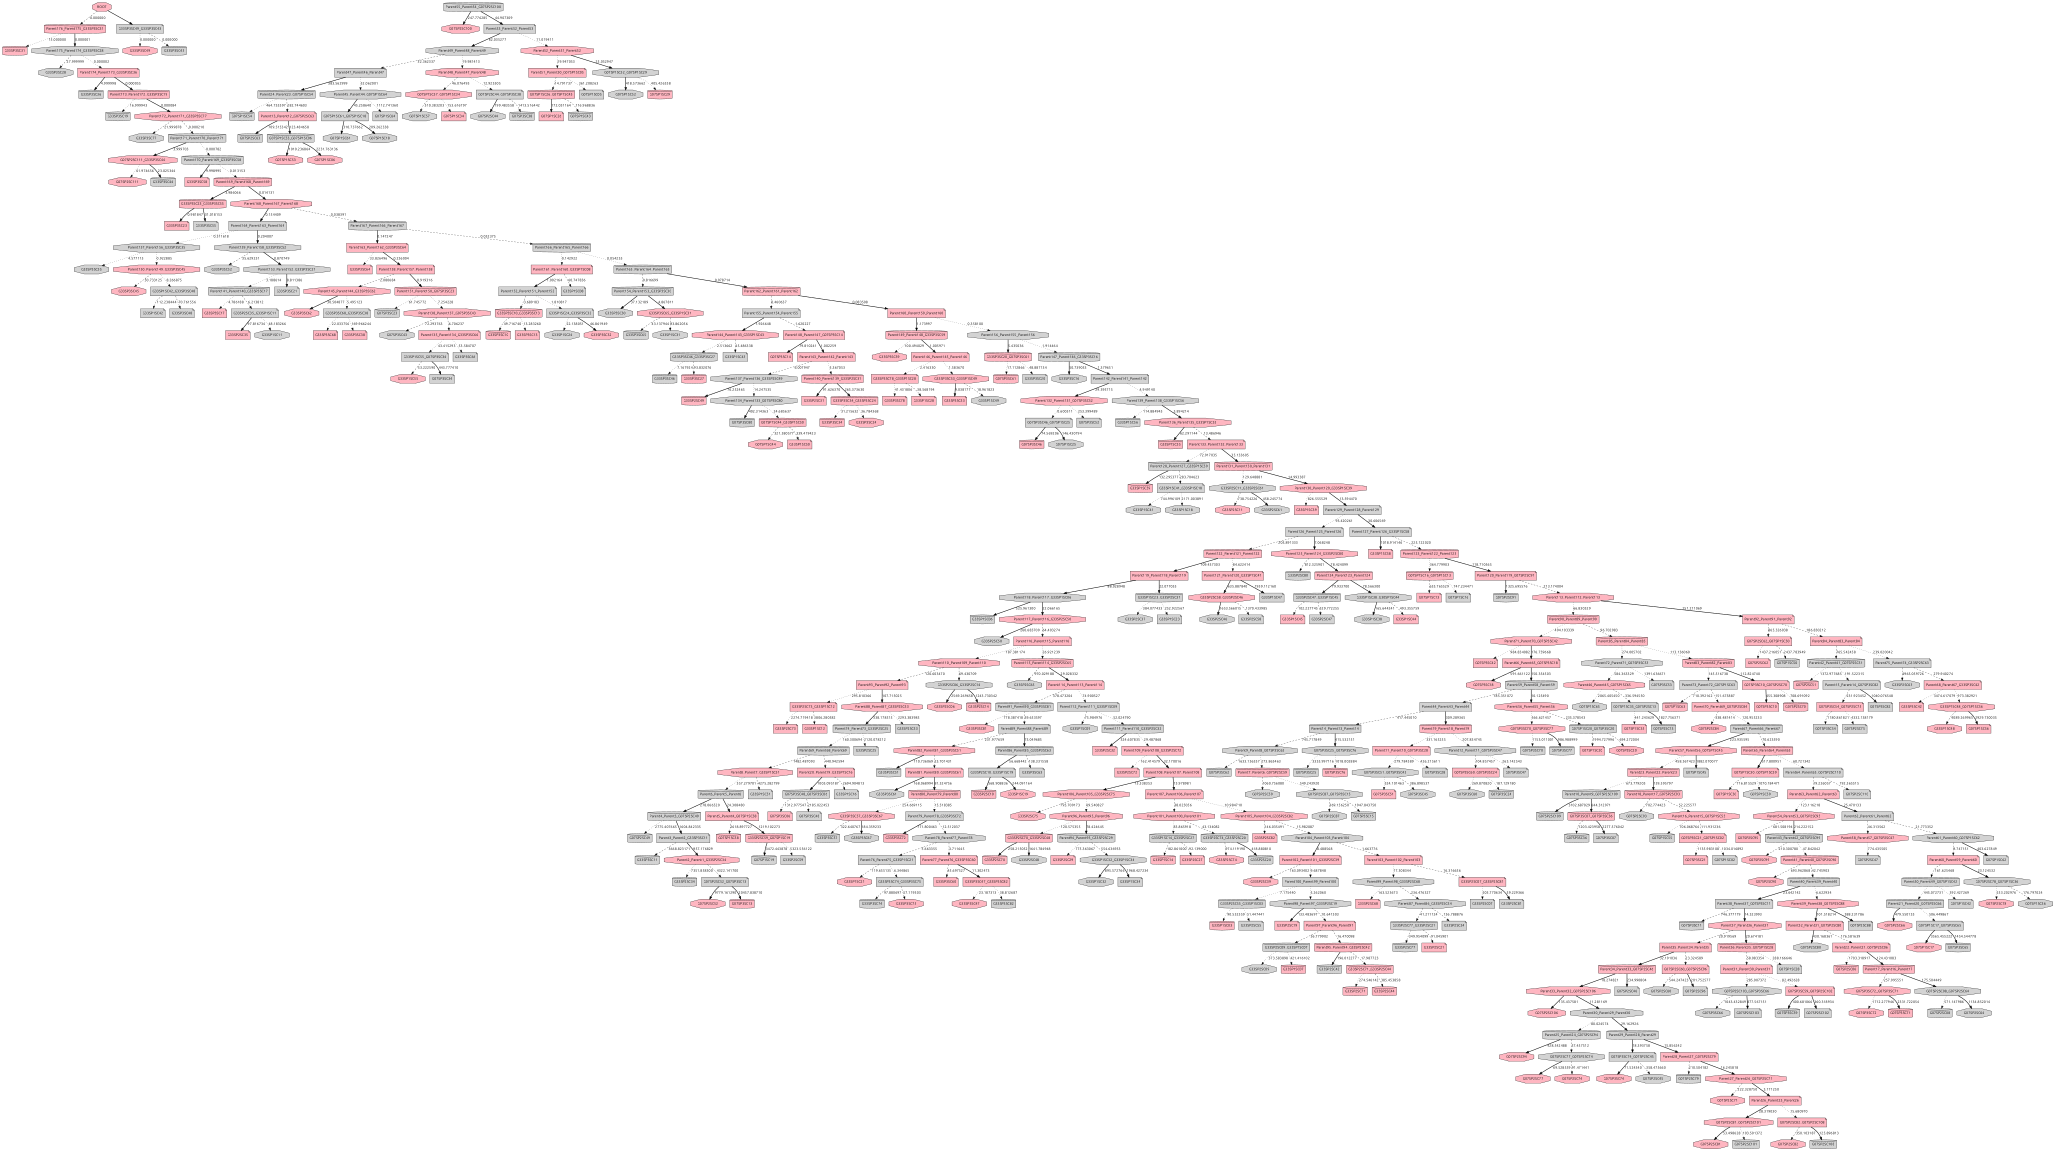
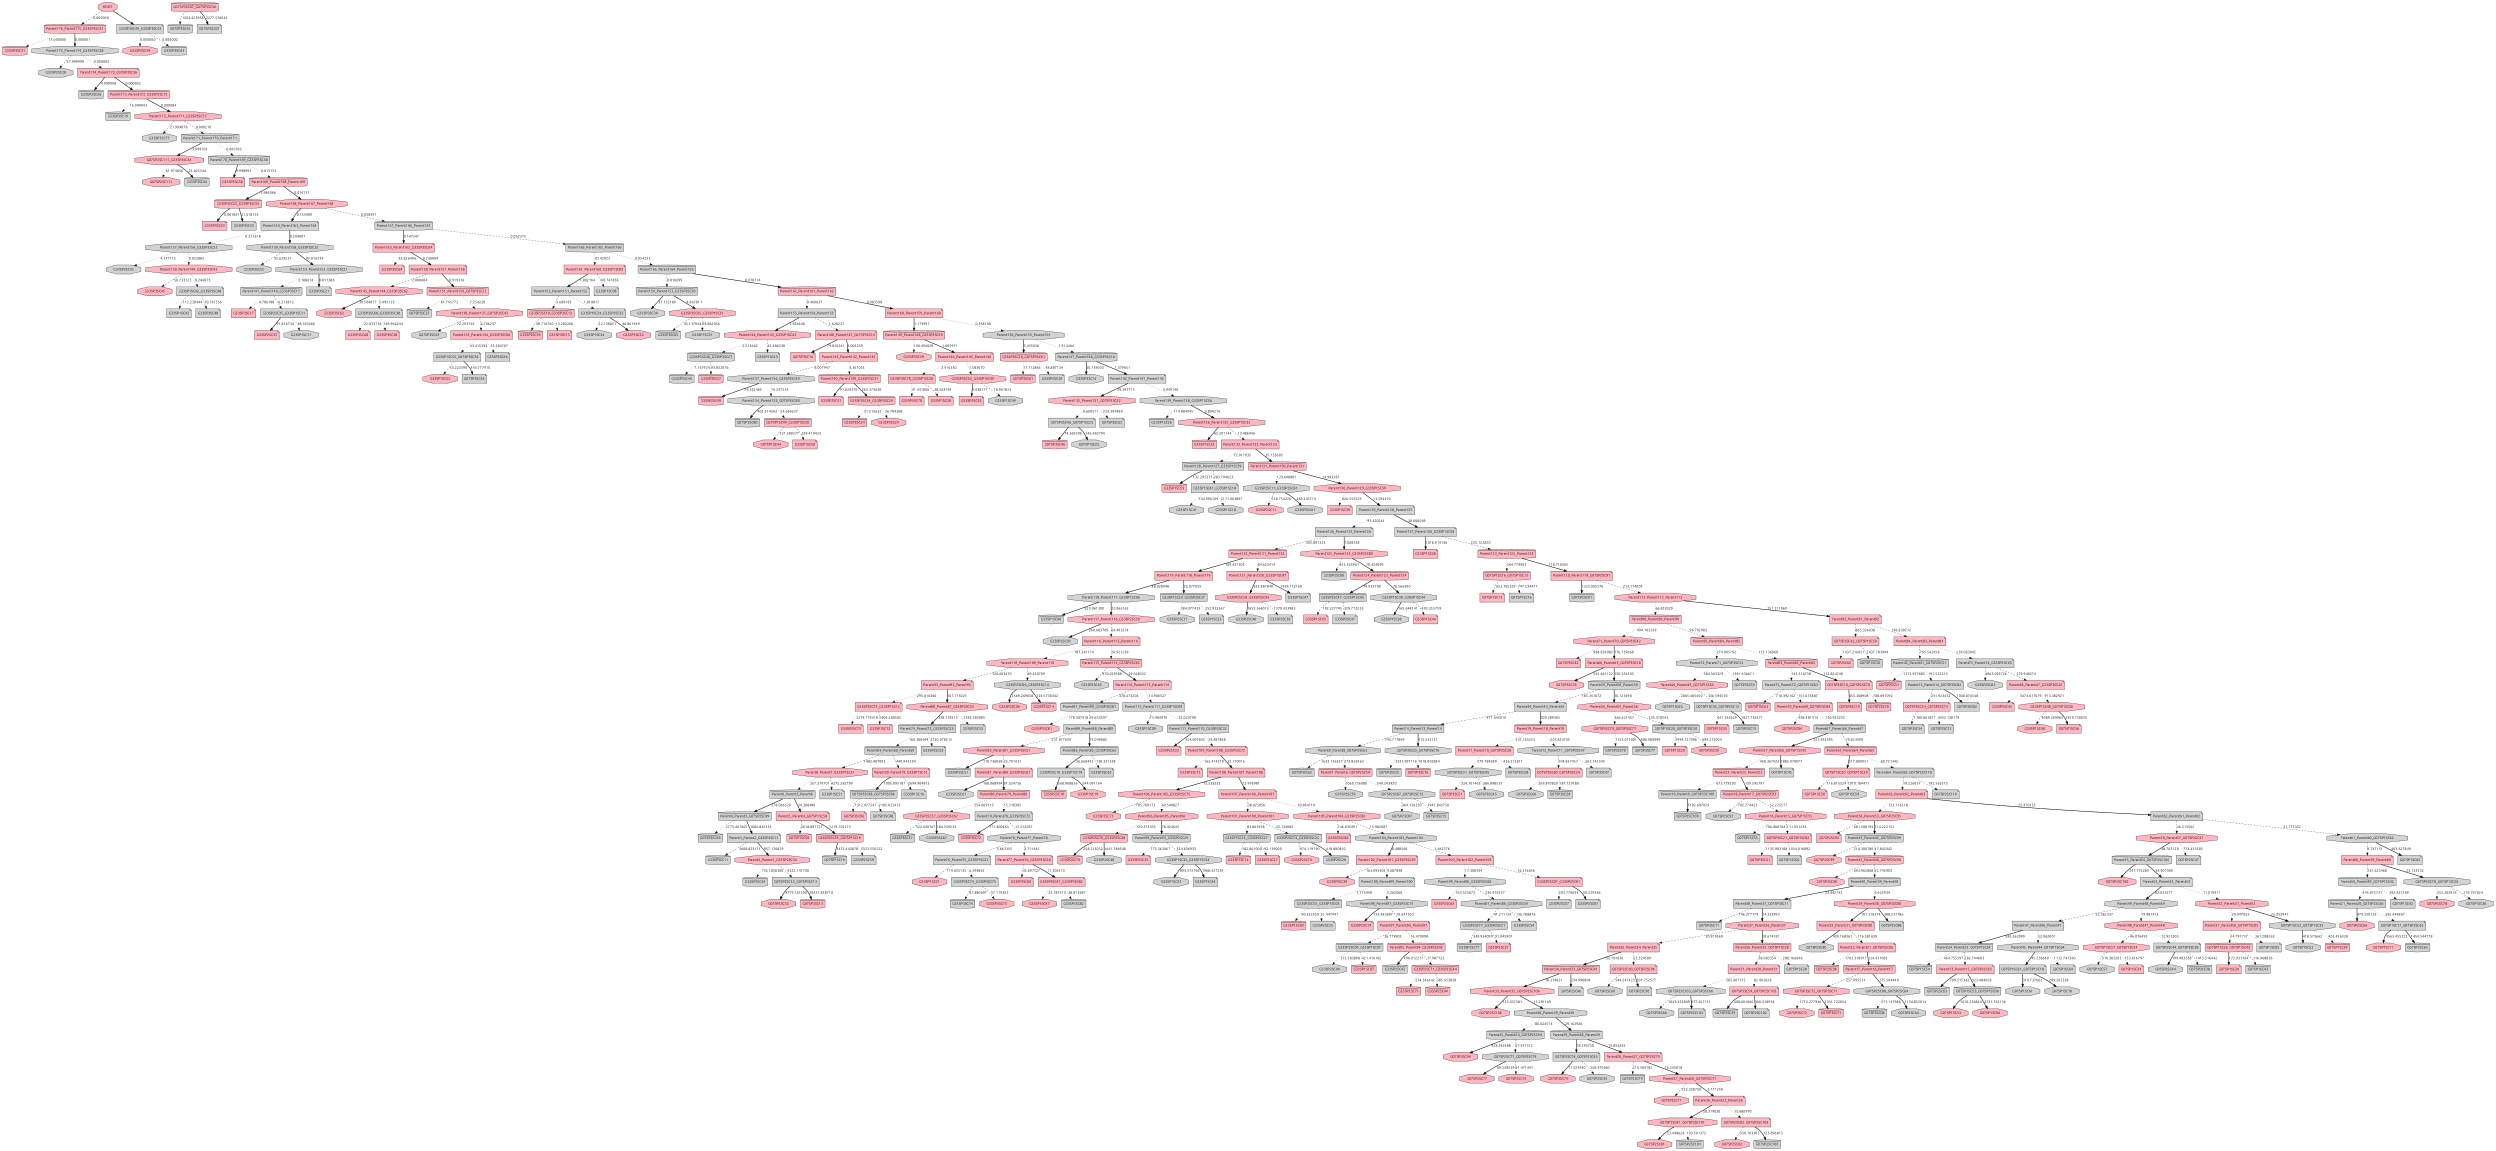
edge "Parent159_Parent158_G33SP3SC52" -> "Parent153_Parent152_G33SP3SC21": label "0.870749" -> "97.816734"
edge "Parent10_Parent9_G07SP2SC109" -> "G07SP3SC07_G07SP3SC36": removed, label "644.312971"
edge "Parent58_Parent57_G07SP2SC47" -> "Parent55_Parent54_G07SP2SC100": added, label "48.705120"
